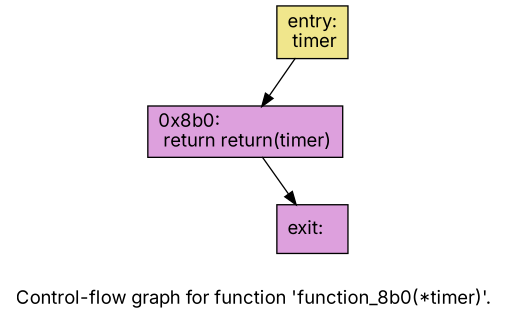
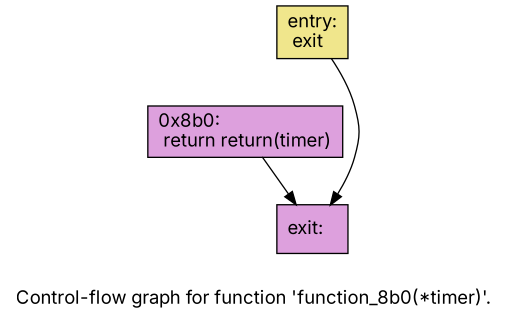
node "entry:": text "timer" -> "exit"
edge "entry:" -> "0x8b0:": now "entry:" -> "exit:"
